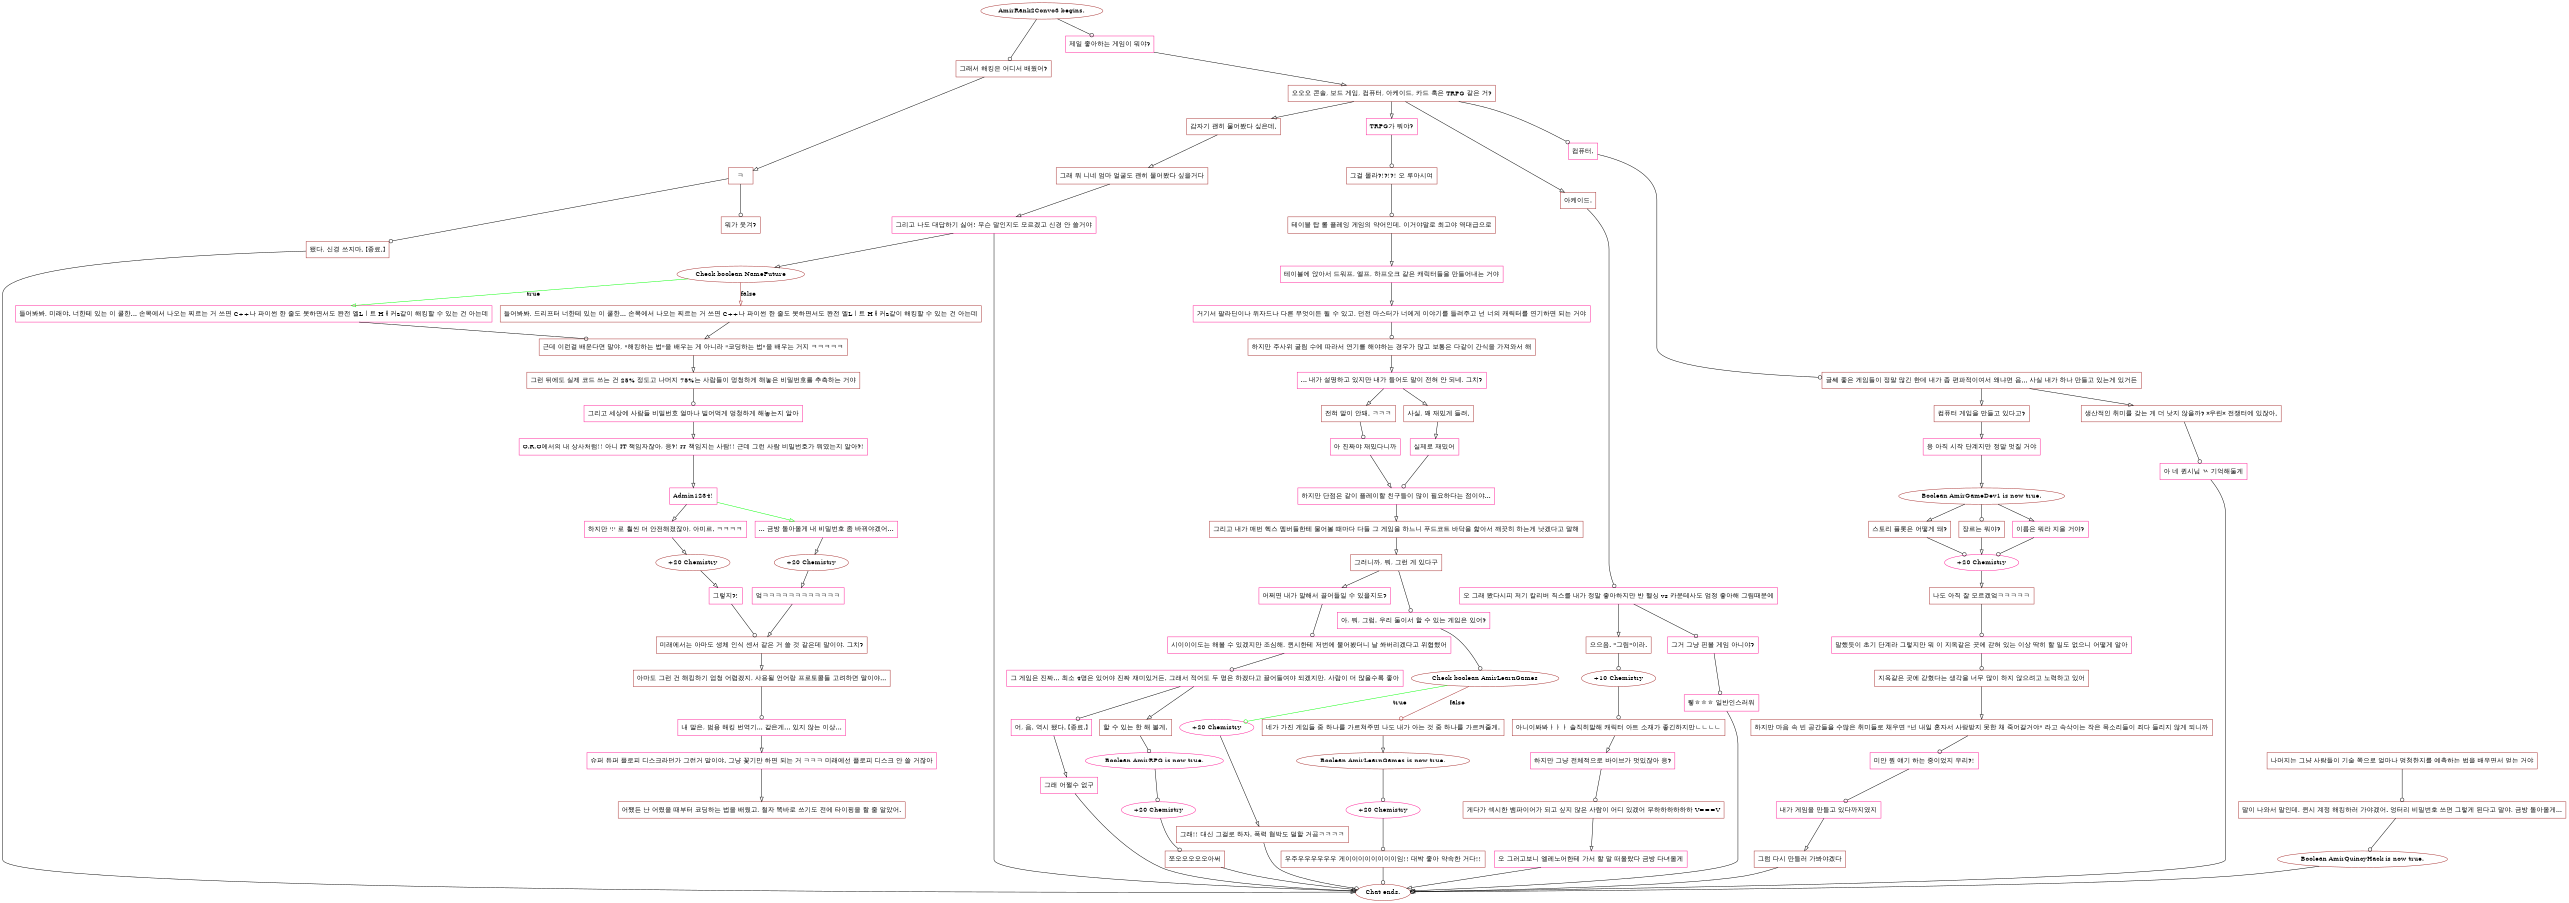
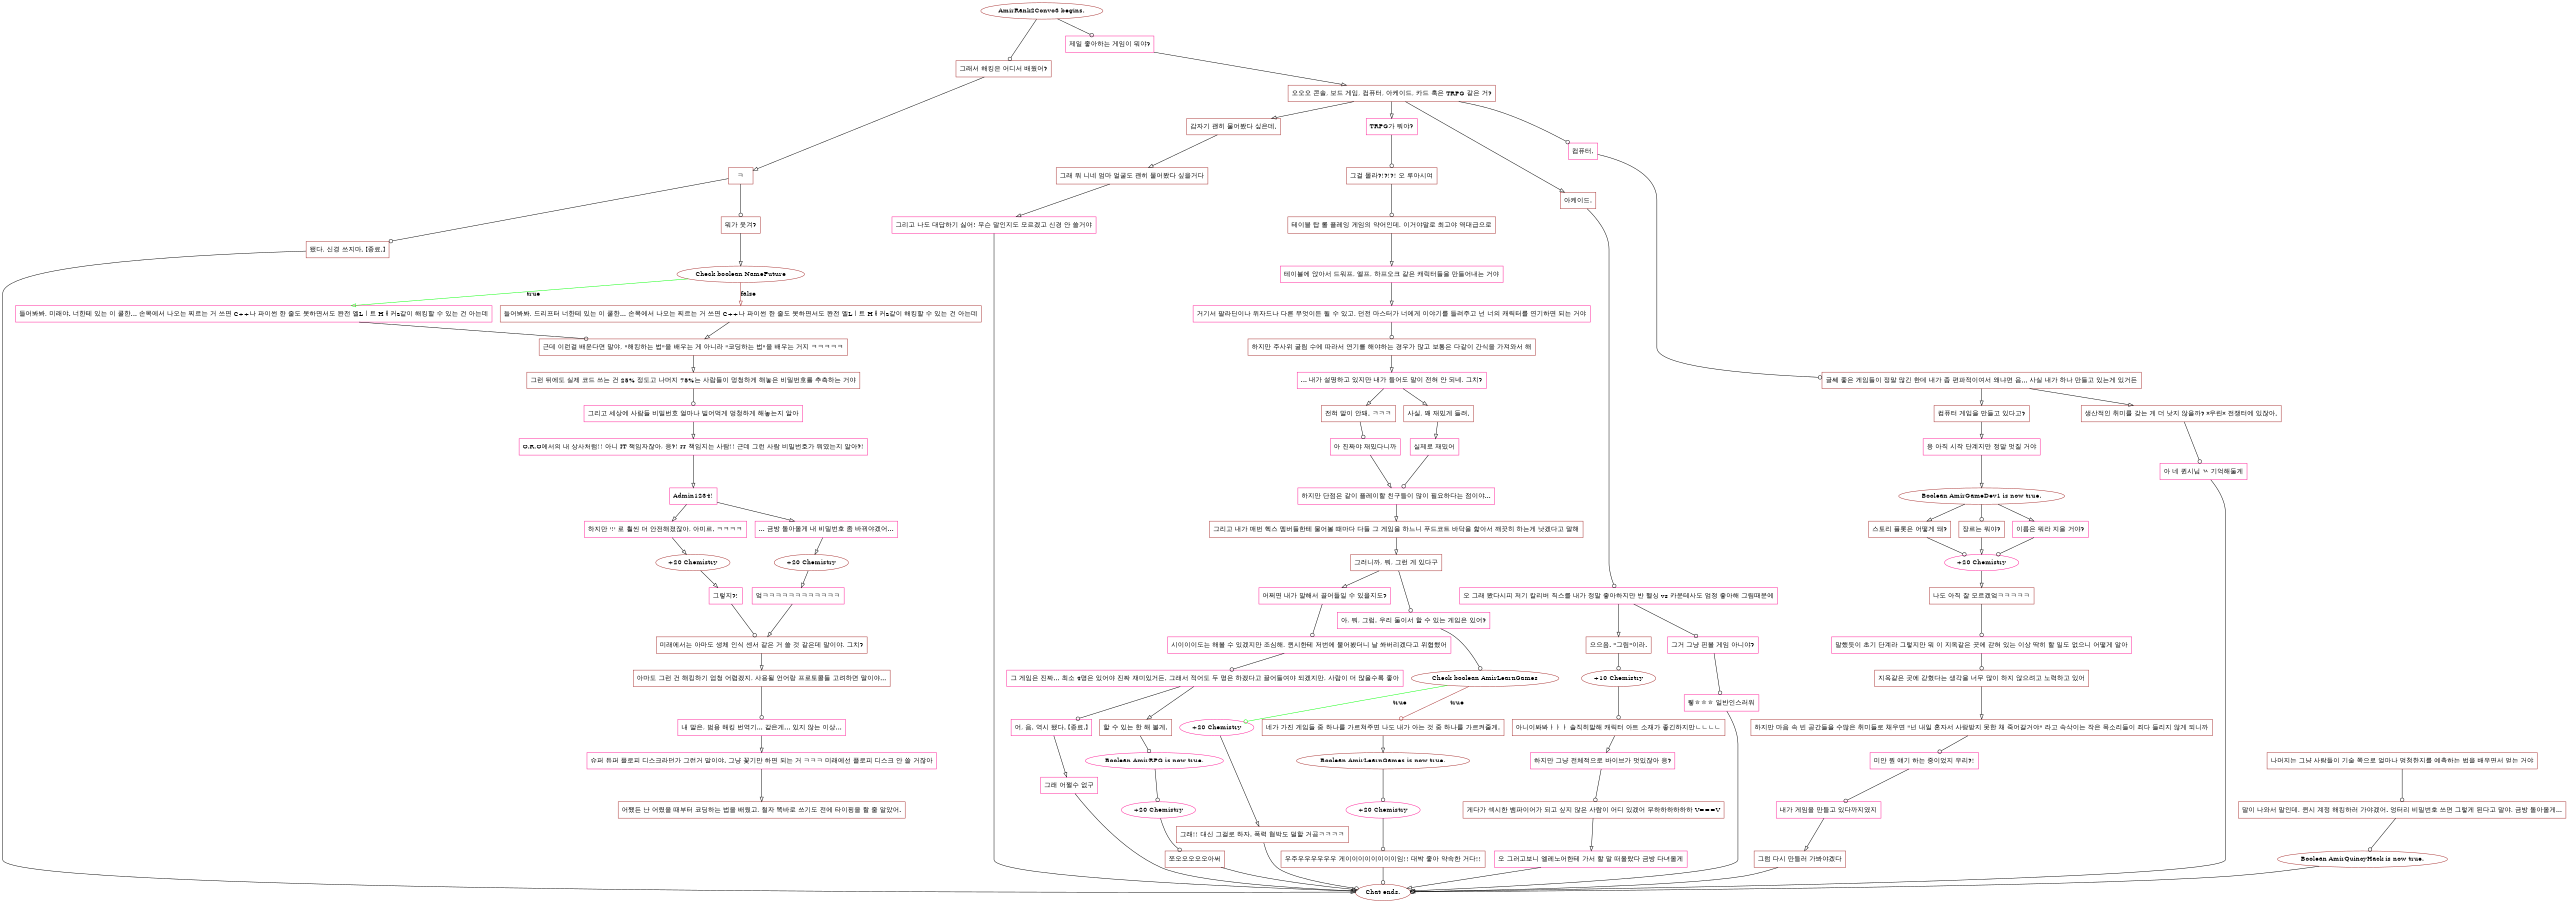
edge "그리고 나도 대답하기 싫어! 무슨 말인지도 모르겠고 신경 안 쓸거야" -> "Check boolean NameFuture": now "뭐가 웃겨?" -> "Check boolean NameFuture"
edge "Admin1234!" -> "... 금방 돌아올게 내 비밀번호 좀 바꿔야겠어...": color green -> black
edge "Check boolean AmirLearnGames" -> "네가 가진 게임들 중 하나를 가르쳐주면 나도 내가 아는 것 중 하나를 가르켜줄게.": label "false" -> "true"
